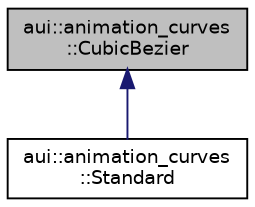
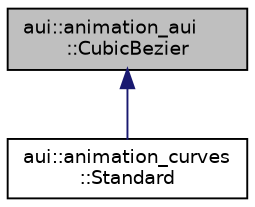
node "aui::animation_curves ::CubicBezier": label "aui::animation_curves ::CubicBezier" -> "aui::animation_aui ::CubicBezier"
